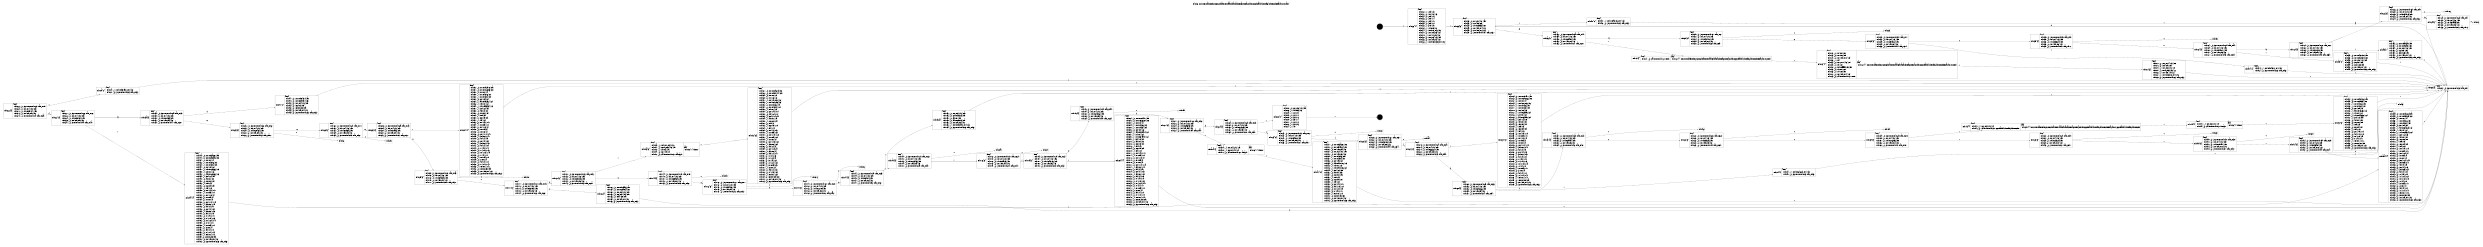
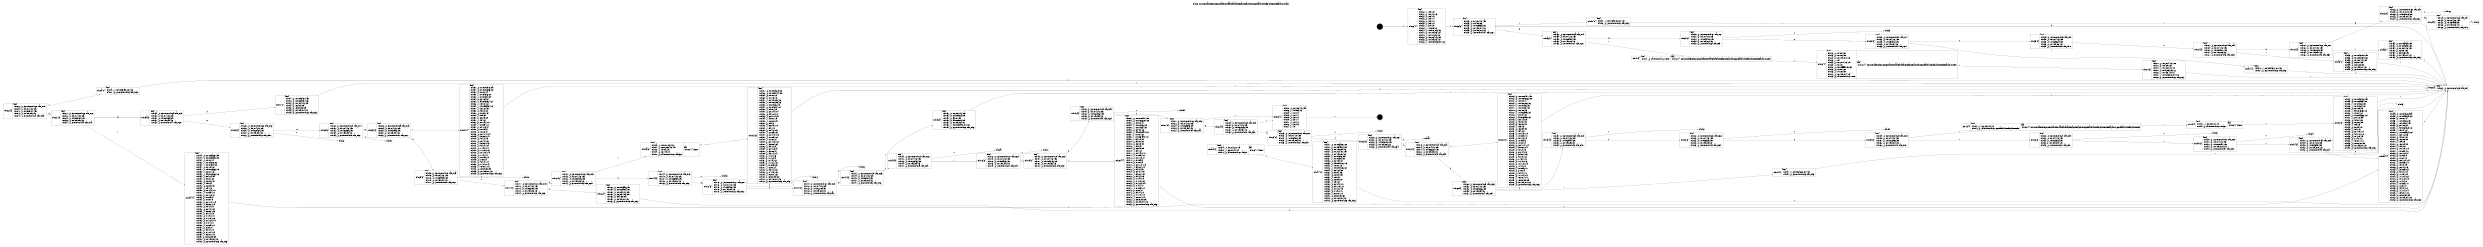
node "0x401ed2": removed
edge "0x401811 [25]" -> "0x401a0a [13]": now "0x401811 [25]" -> "0x402200 [21]"
